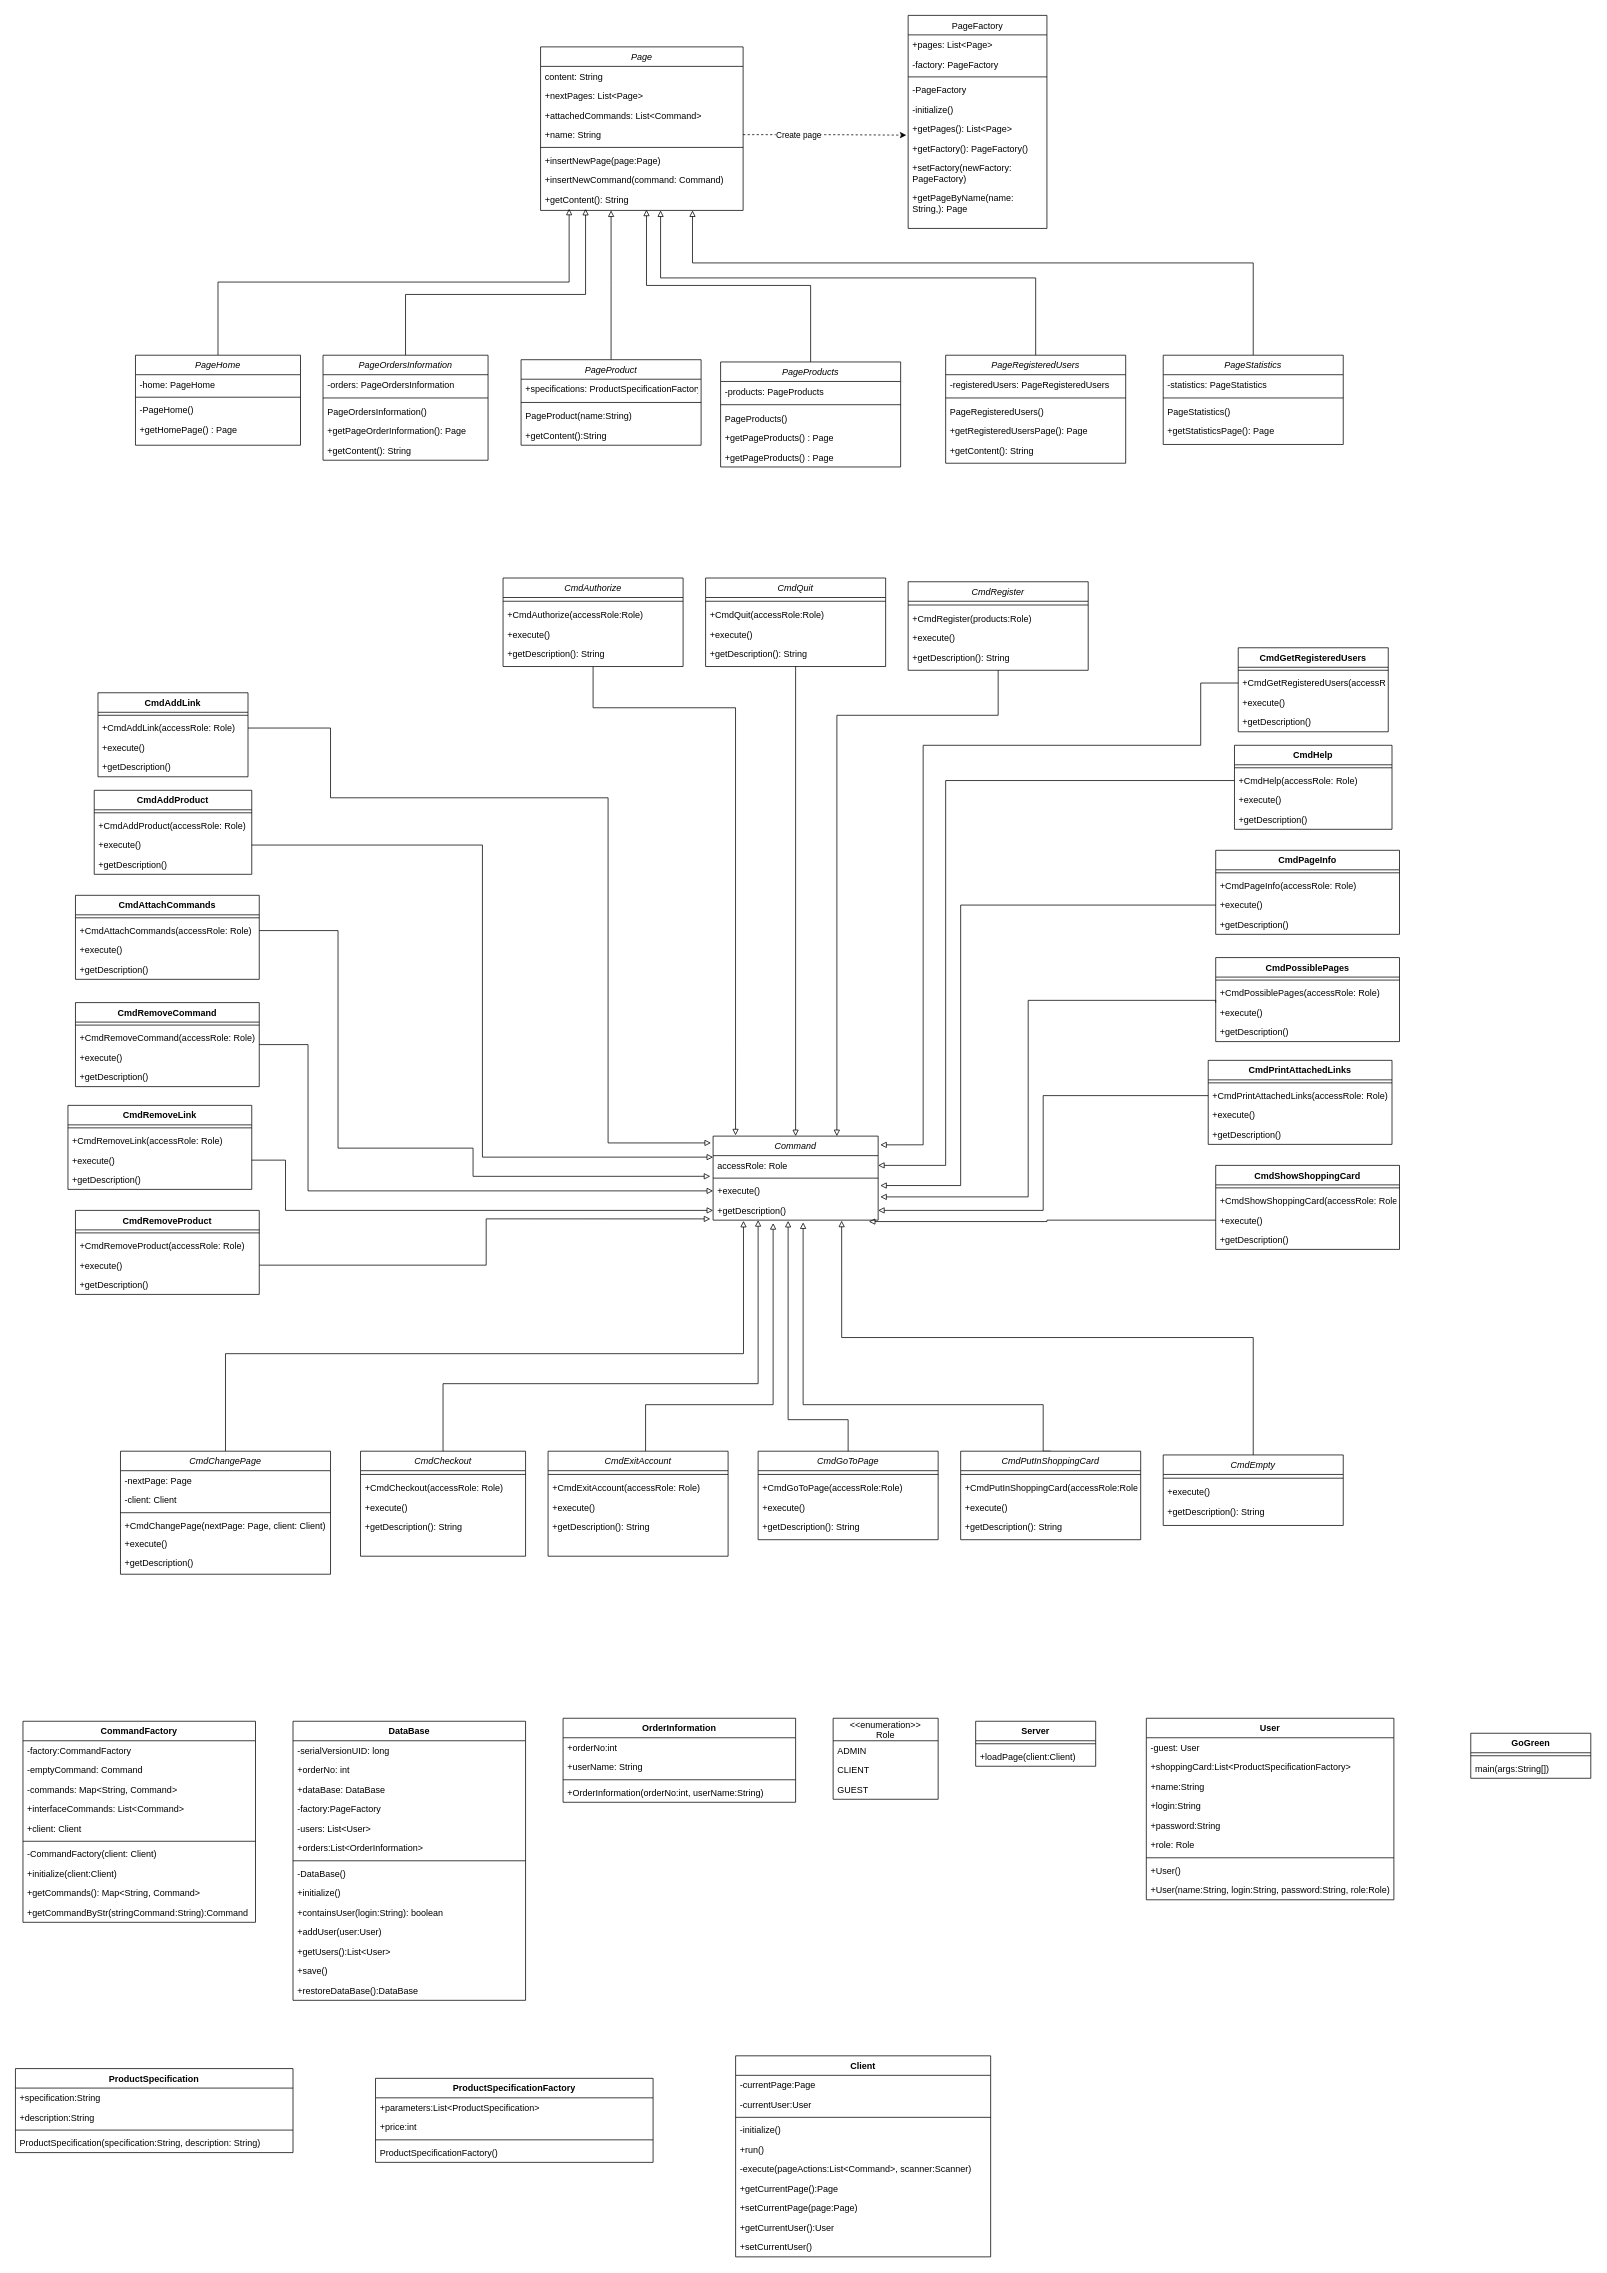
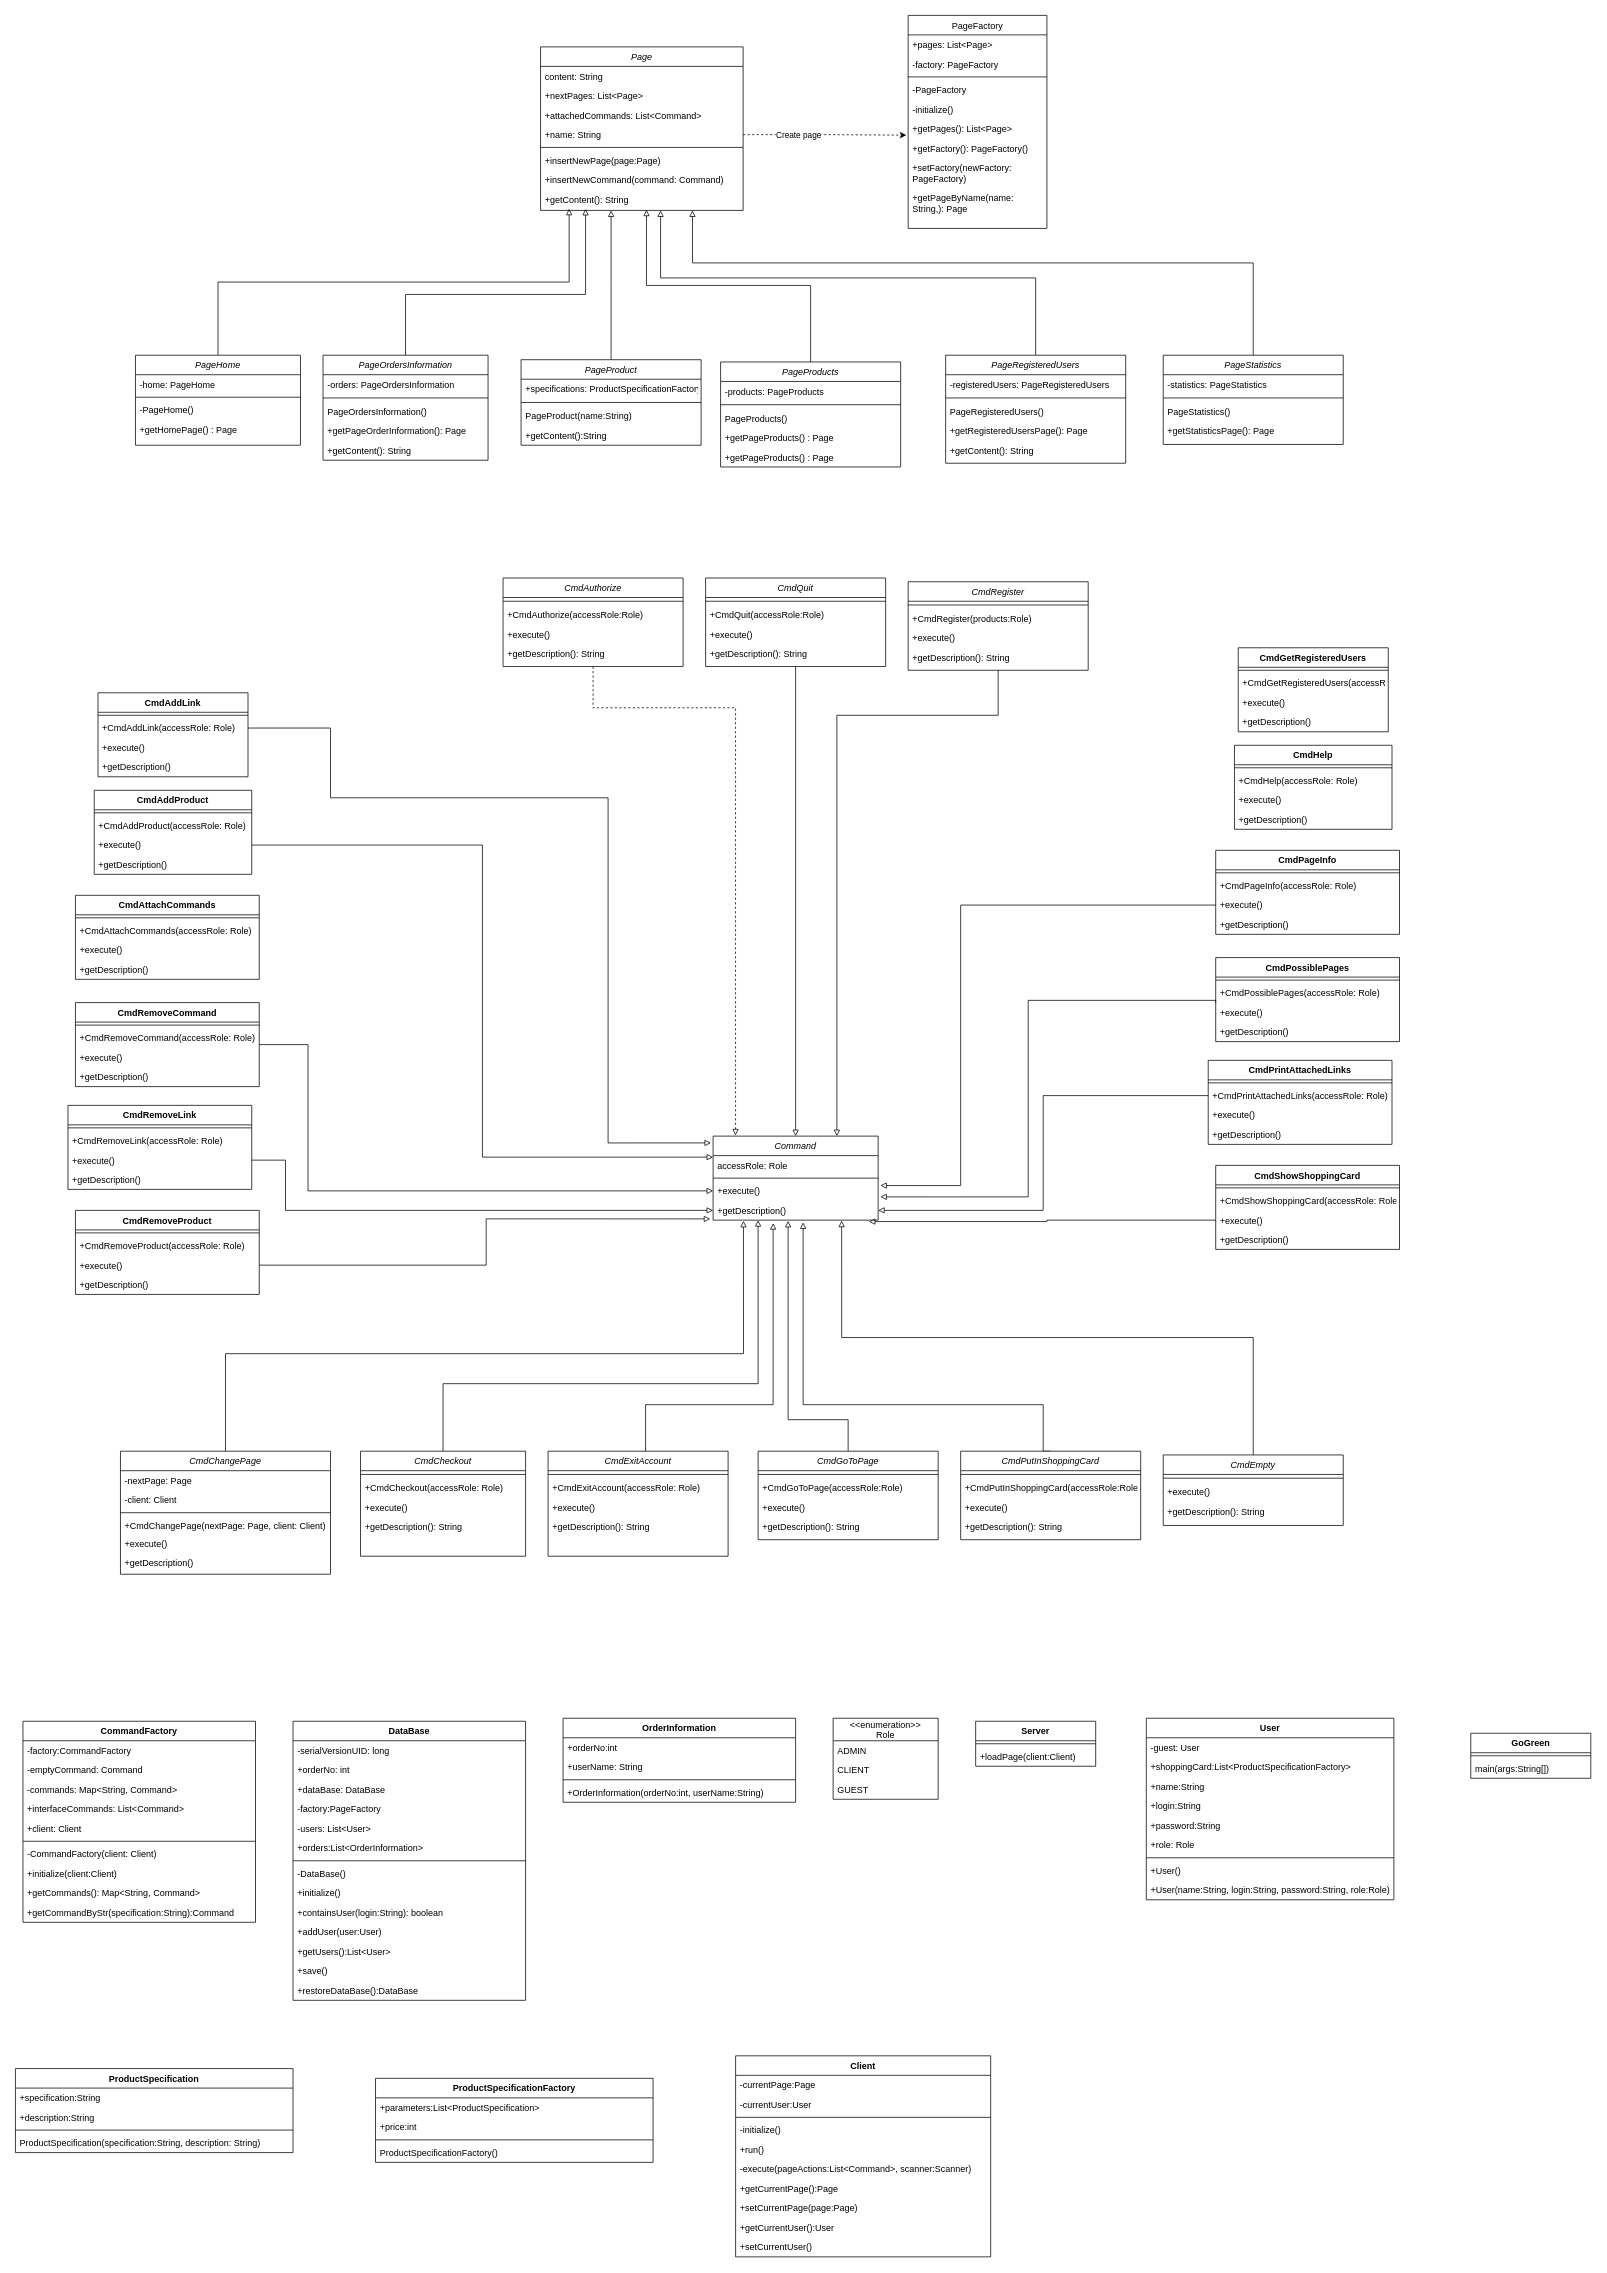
edge "+CmdGetRegisteredUsers(accessRole: Role)" -> "Command": removed
edge "CmdAuthorize" -> "Command": style solid -> dashed
edge "+CmdHelp(accessRole: Role)" -> "accessRole: Role": removed
edge "+CmdAttachCommands(accessRole: Role)" -> "accessRole: Role": removed
node "+getCommandByStr(stringCommand:String):Command": label "+getCommandByStr(stringCommand:String):Command" -> "+getCommandByStr(specification:String):Command"
